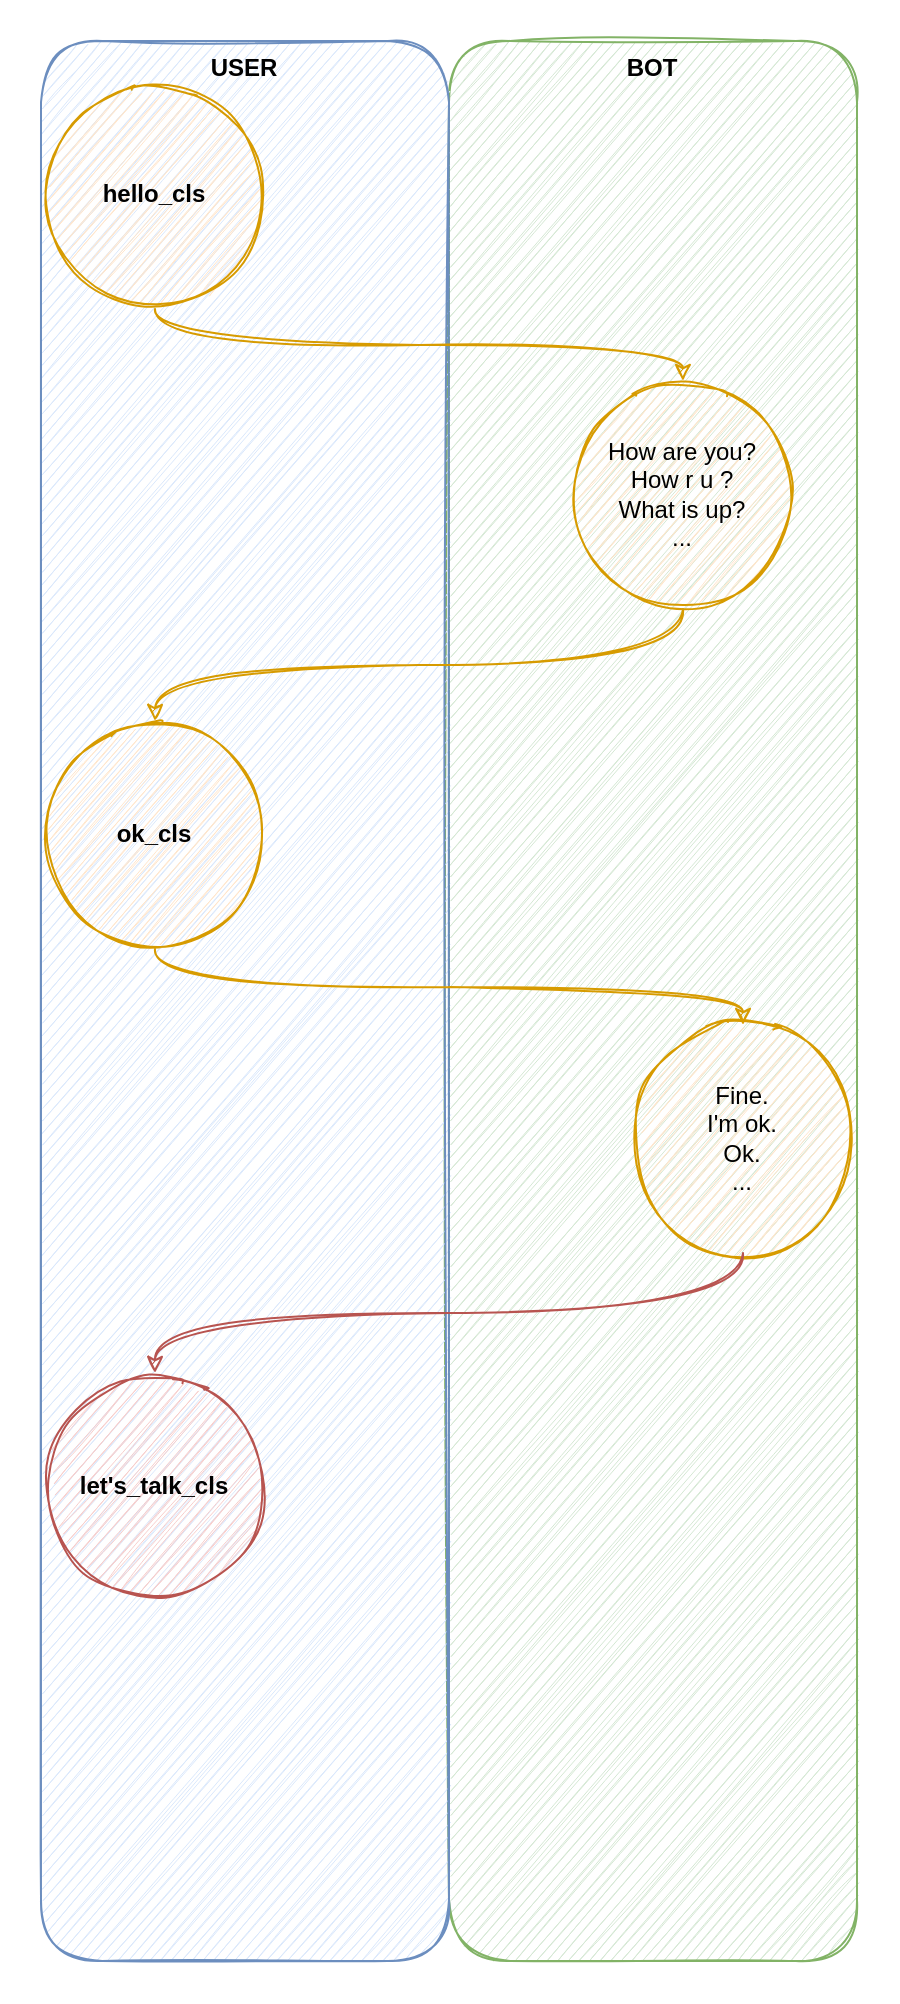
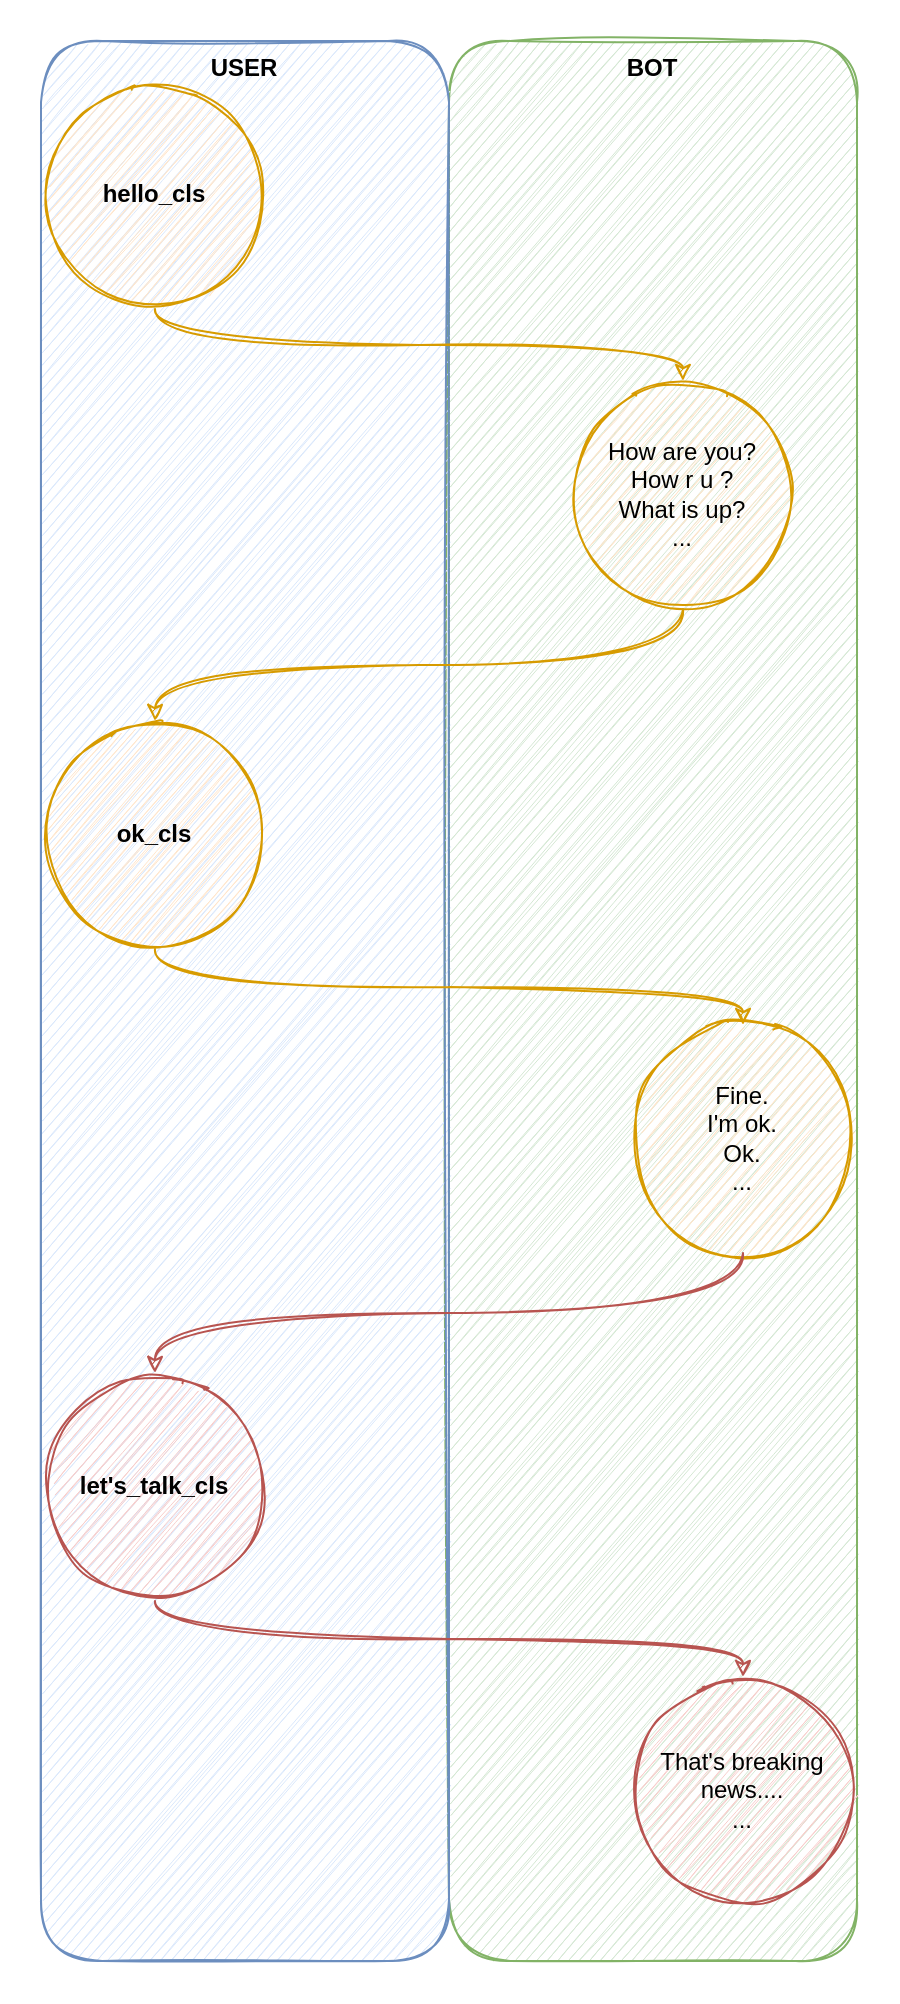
edge "let's_talk_cls" -> "That's breaking news.... ...": added
node "That's breaking news.... ...": added
